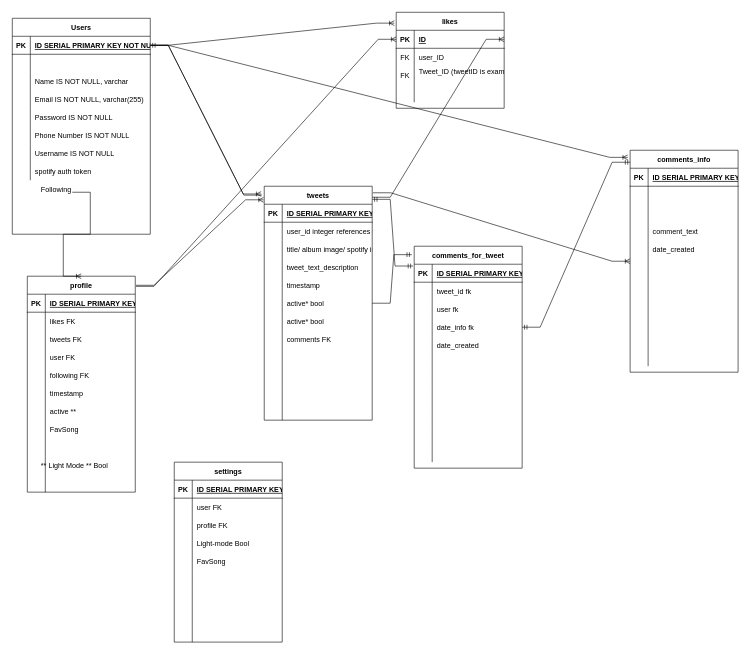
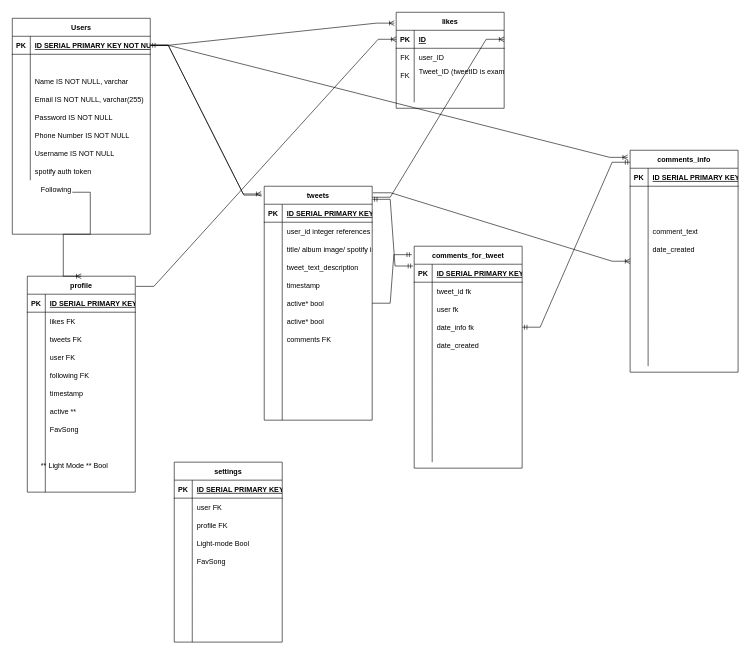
edge "profile" -> "tweets": removed
